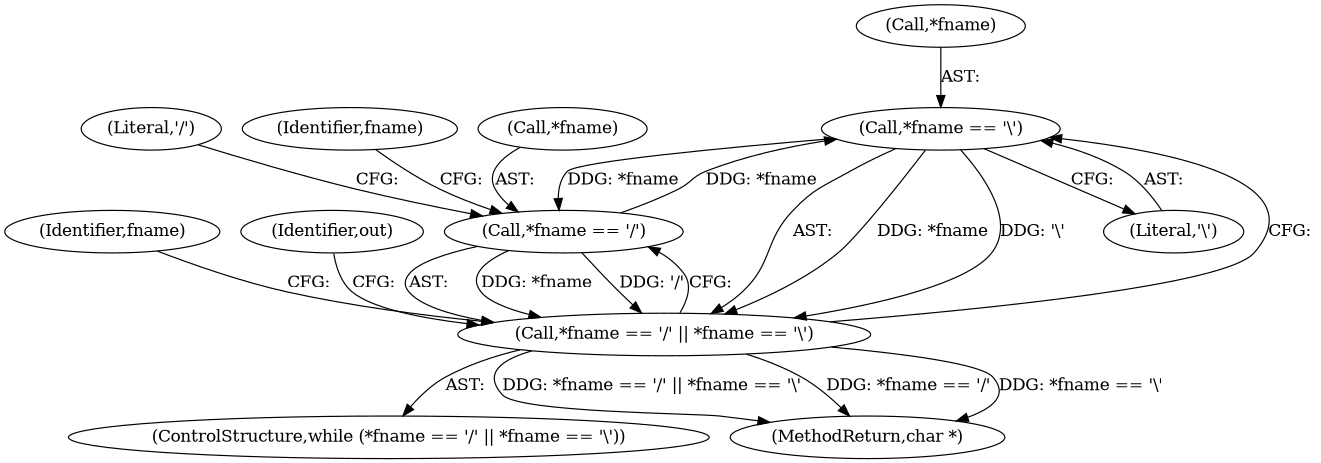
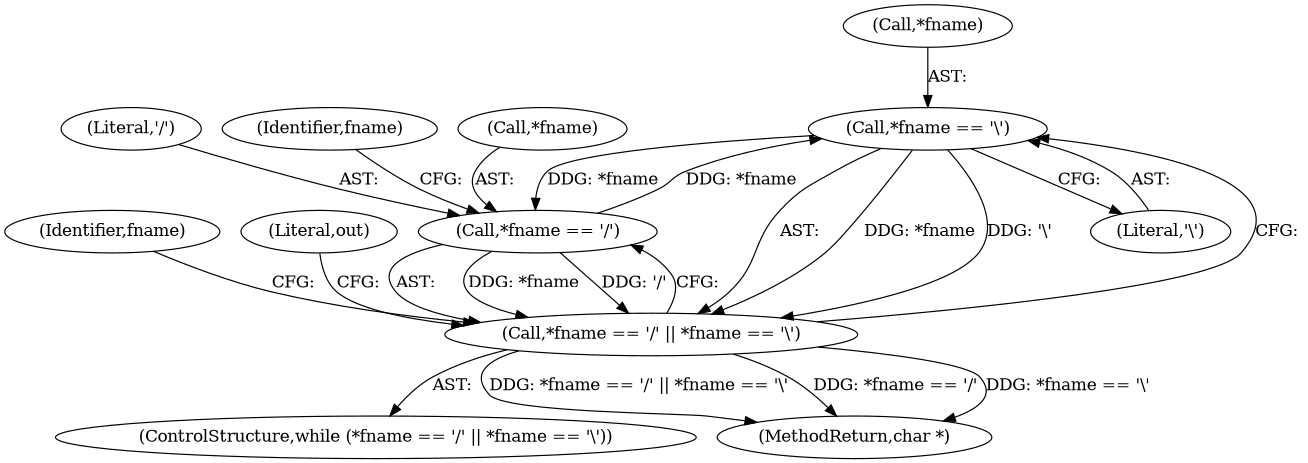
edge "(Literal,'/')" -> "(Call,*fname == '/')": label "CFG: " -> "AST: "
node "(Identifier,out)": label "(Identifier,out)" -> "(Literal,out)"
